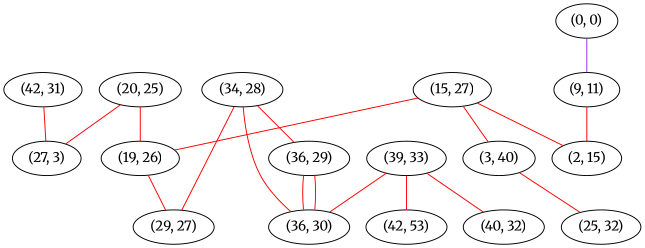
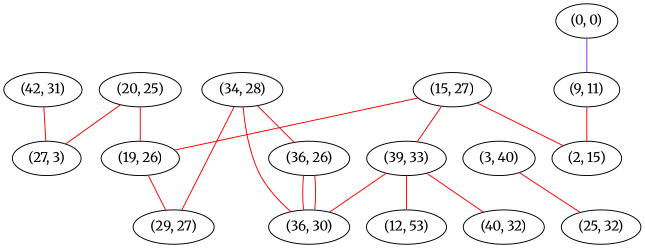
edge "(15, 27)" -- "(3, 40)": now "(15, 27)" -- "(39, 33)"
node "(36, 29)": label "(36, 29)" -> "(36, 26)"
node "(42, 53)": label "(42, 53)" -> "(12, 53)"
